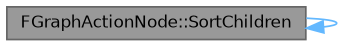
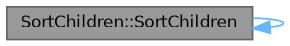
node "FGraphActionNode::SortChildren": label "FGraphActionNode::SortChildren" -> "SortChildren::SortChildren"
